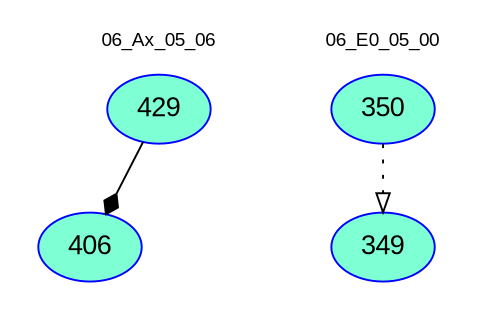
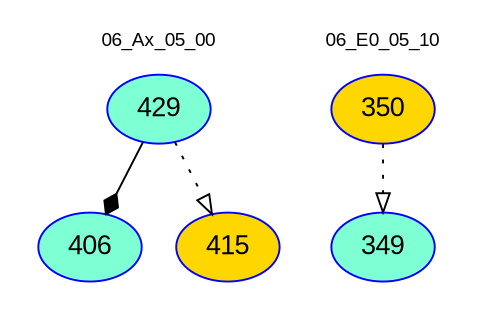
cluster "06_Ax_05_06": label "06_Ax_05_06" -> "06_Ax_05_00"
cluster "06_E0_05_00": label "06_E0_05_00" -> "06_E0_05_10"
node "350": fillcolor aquamarine -> gold
node "415": added
